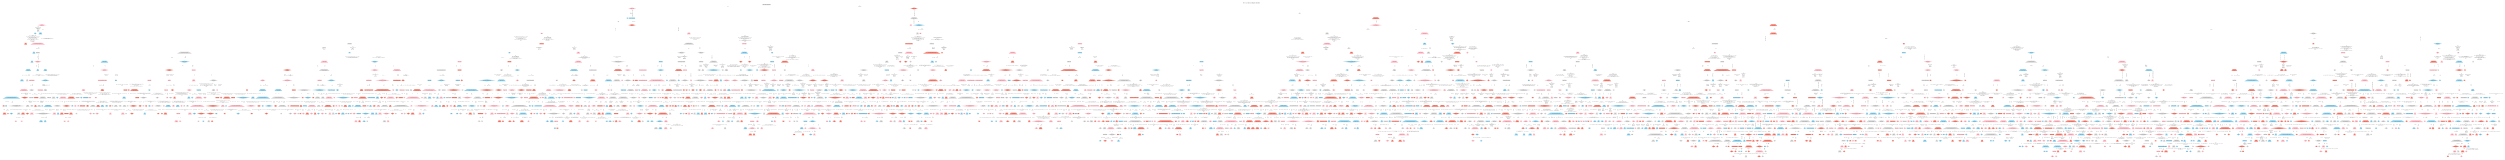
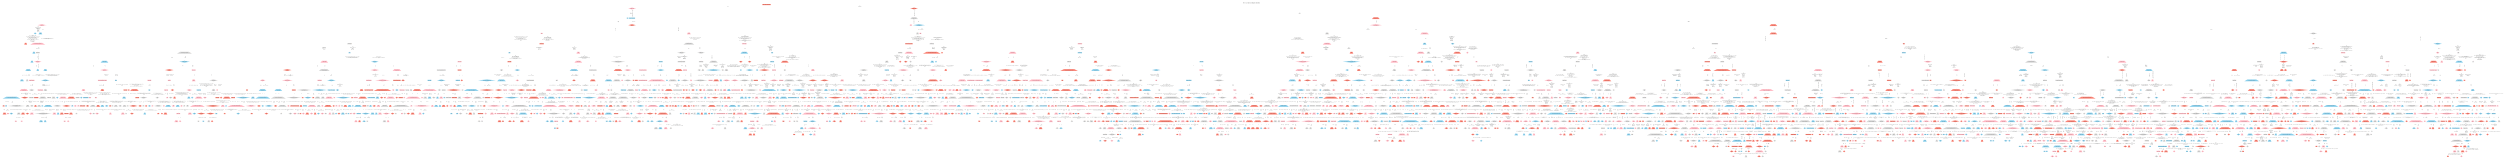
node "Cross-Origin-Opener-Policy": fillcolor lightgrey -> salmon
node "0.563": added
